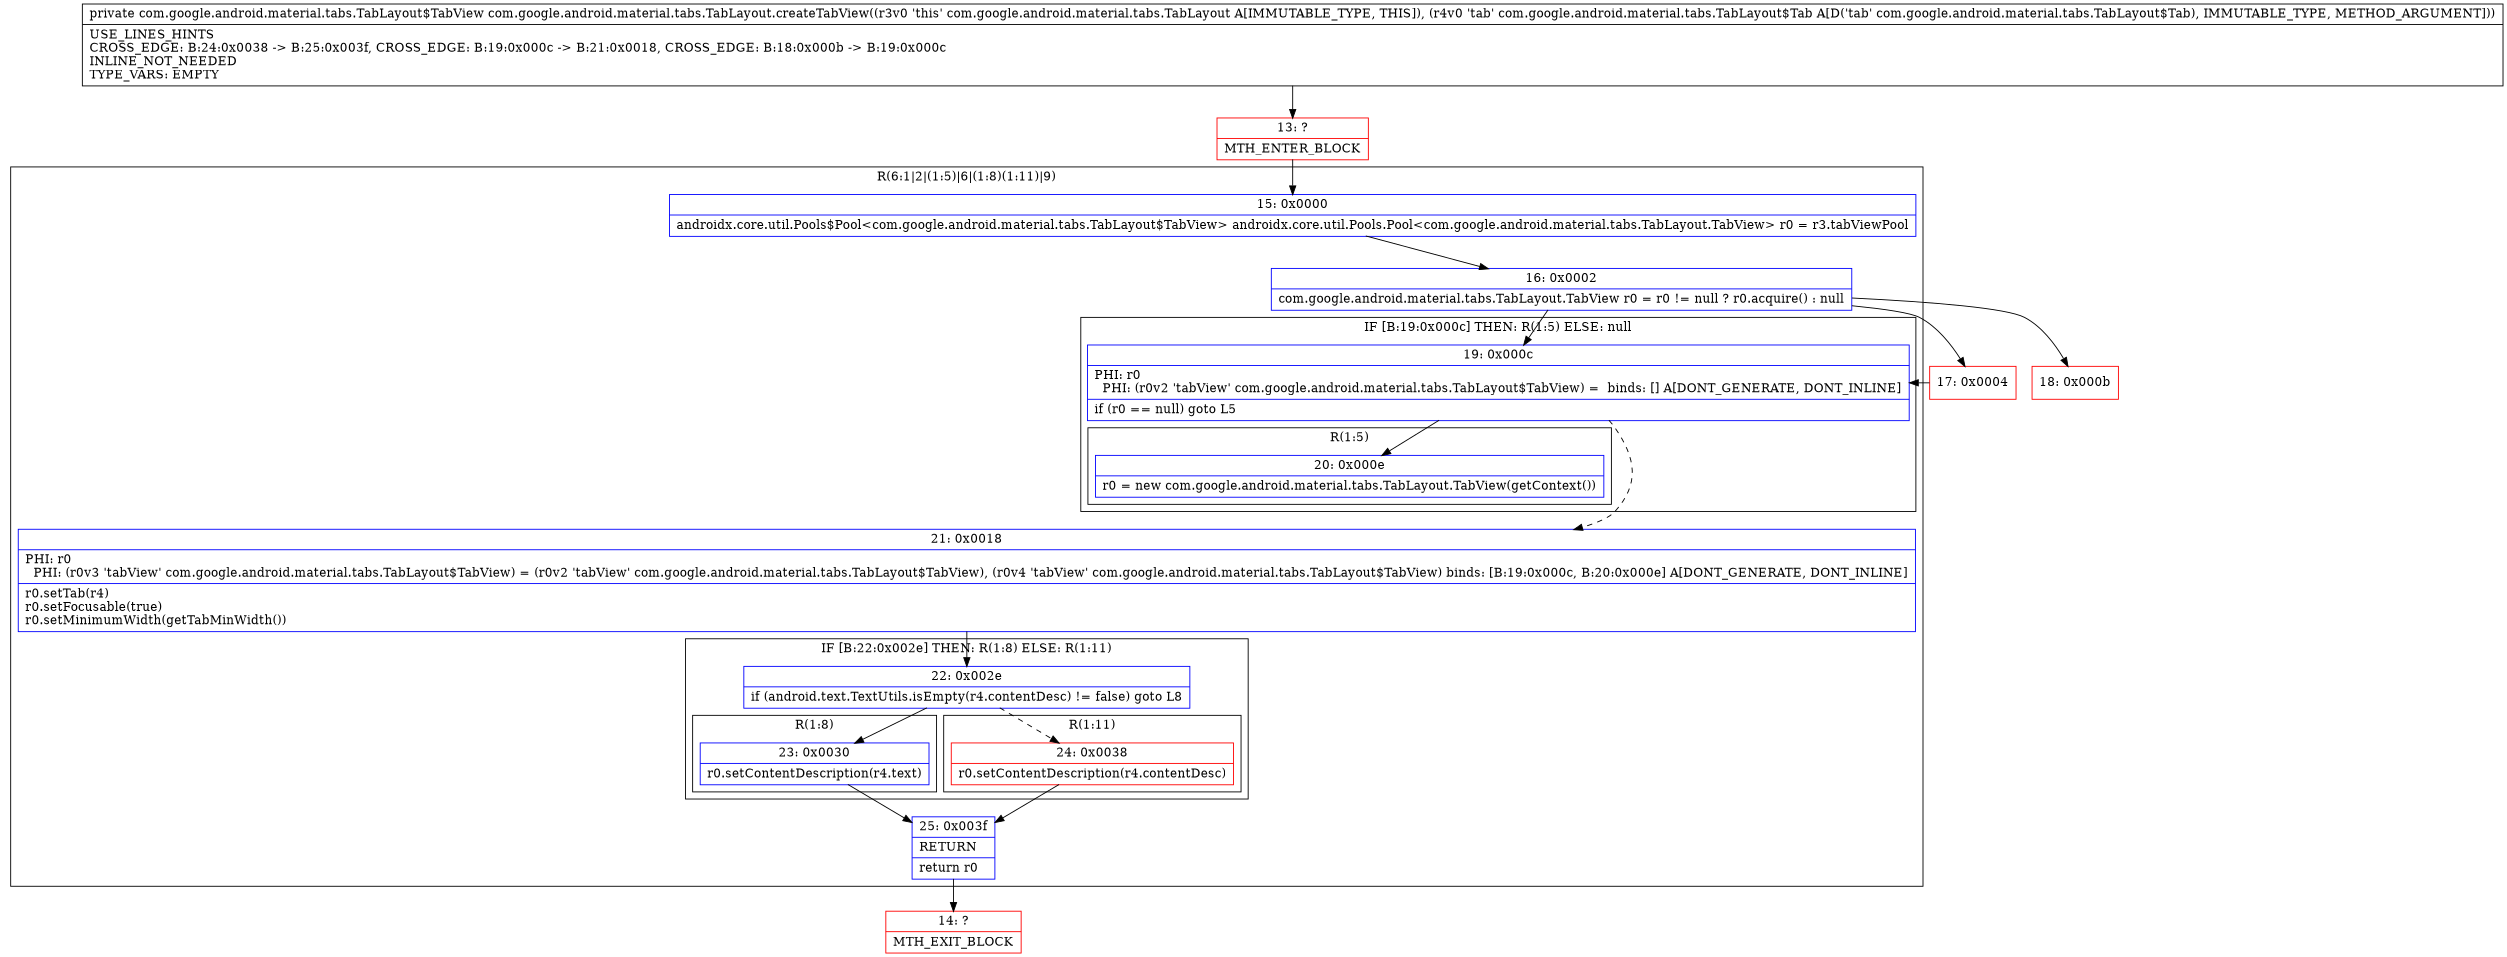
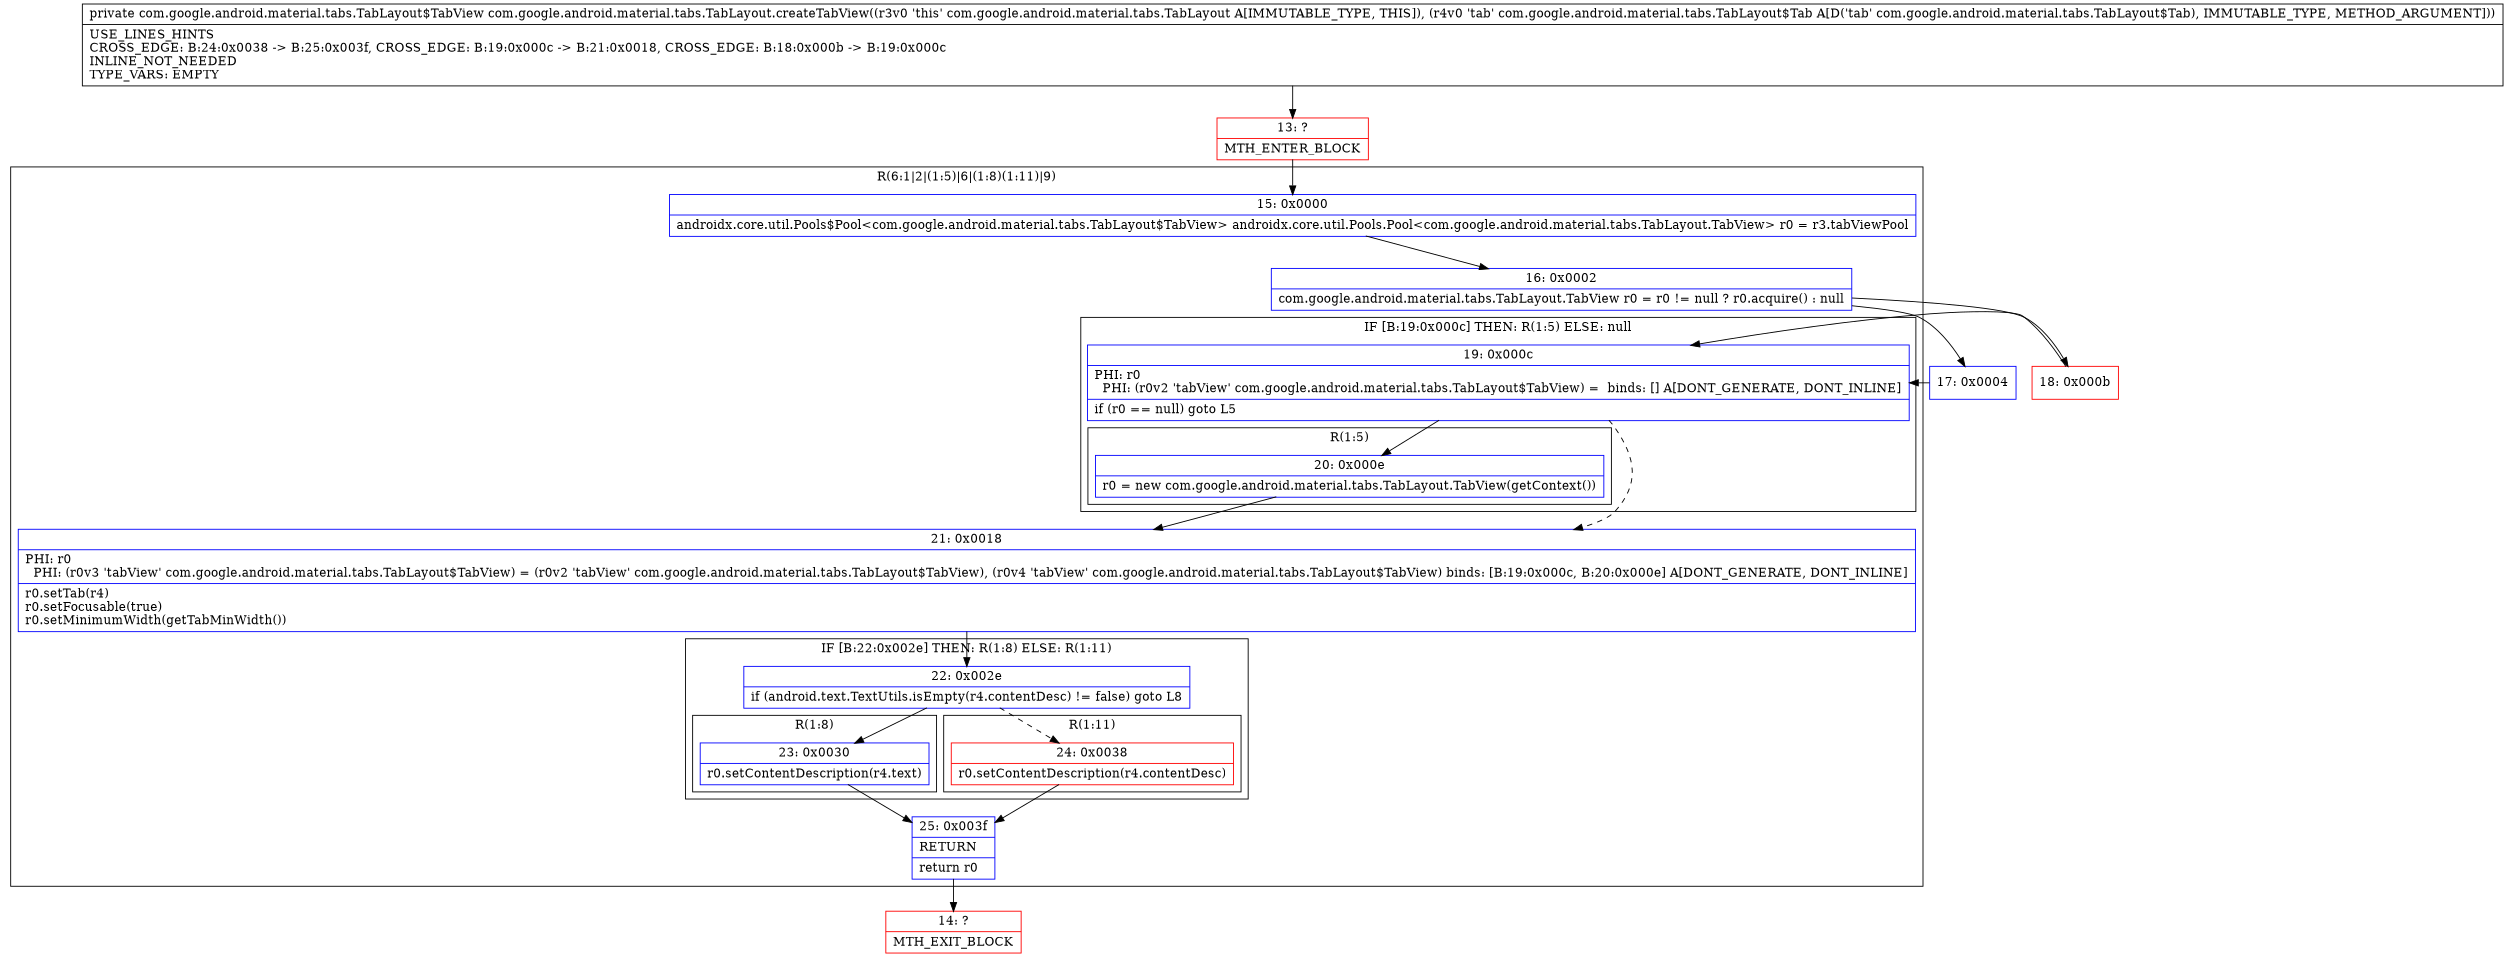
edge "16: 0x0002" -> "19: 0x000c": now "18: 0x000b" -> "19: 0x000c"
node "17: 0x0004": color red -> blue
edge "20: 0x000e" -> "21: 0x0018": added
